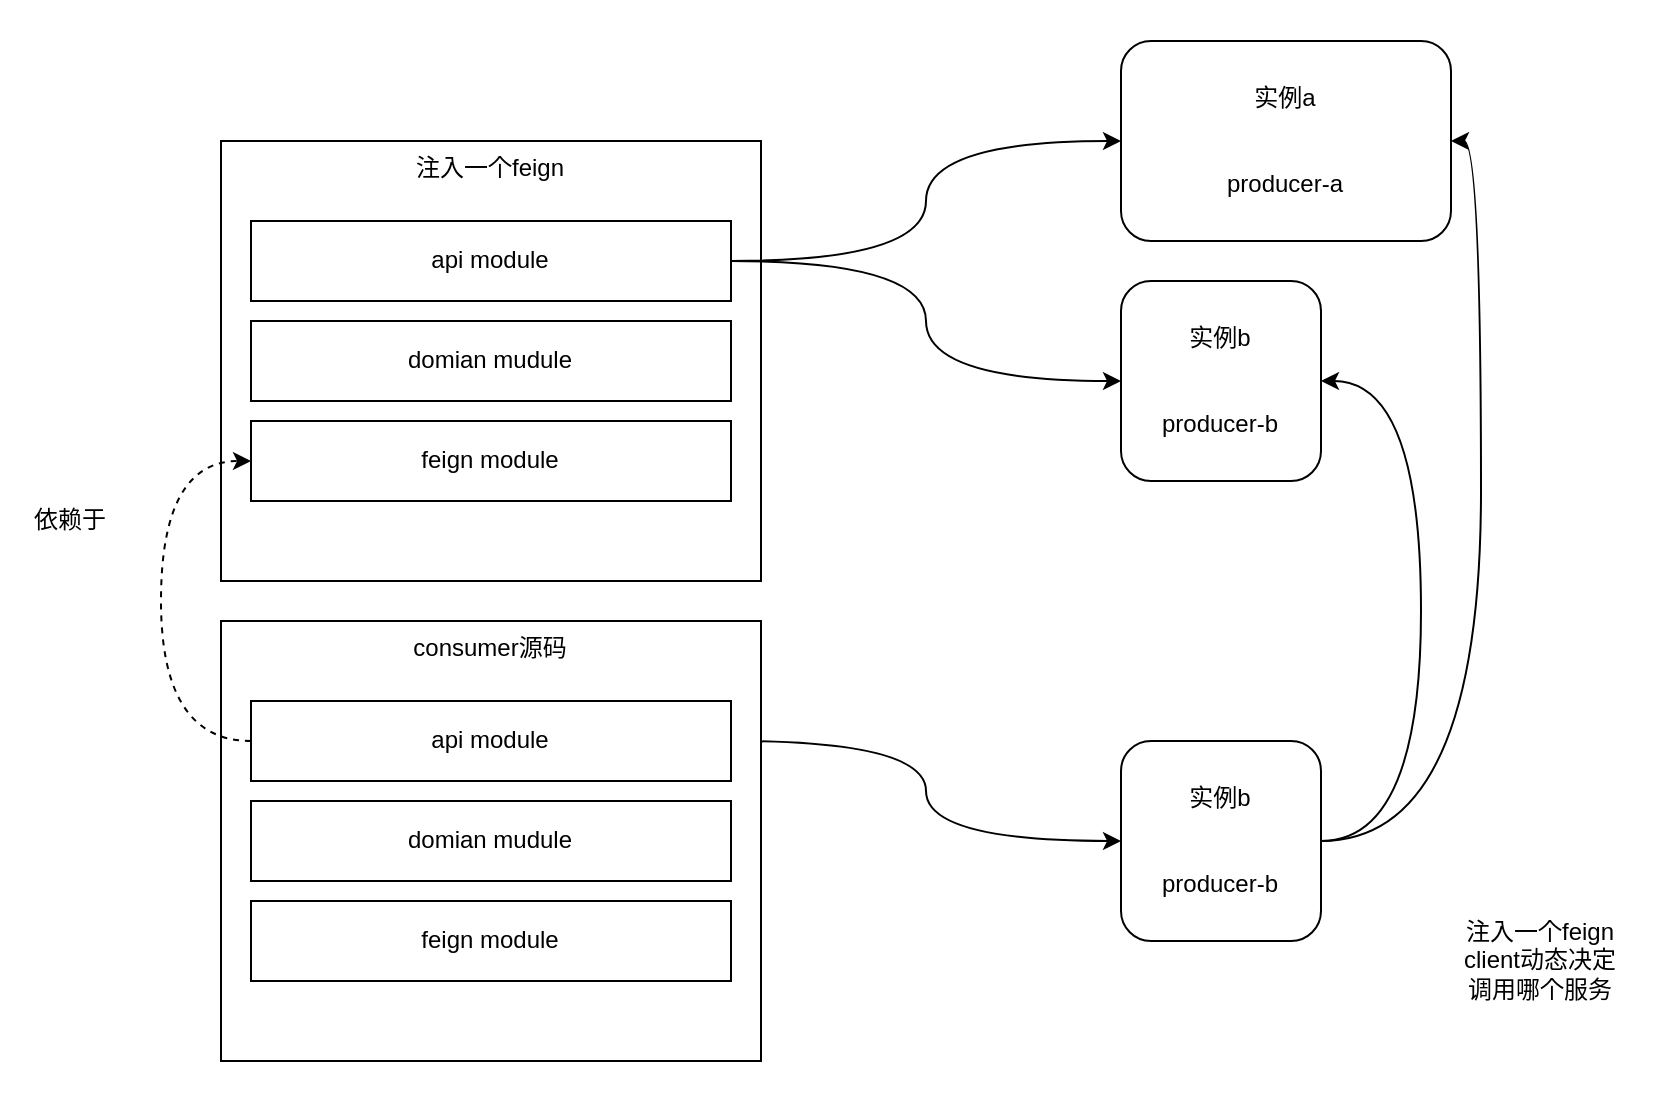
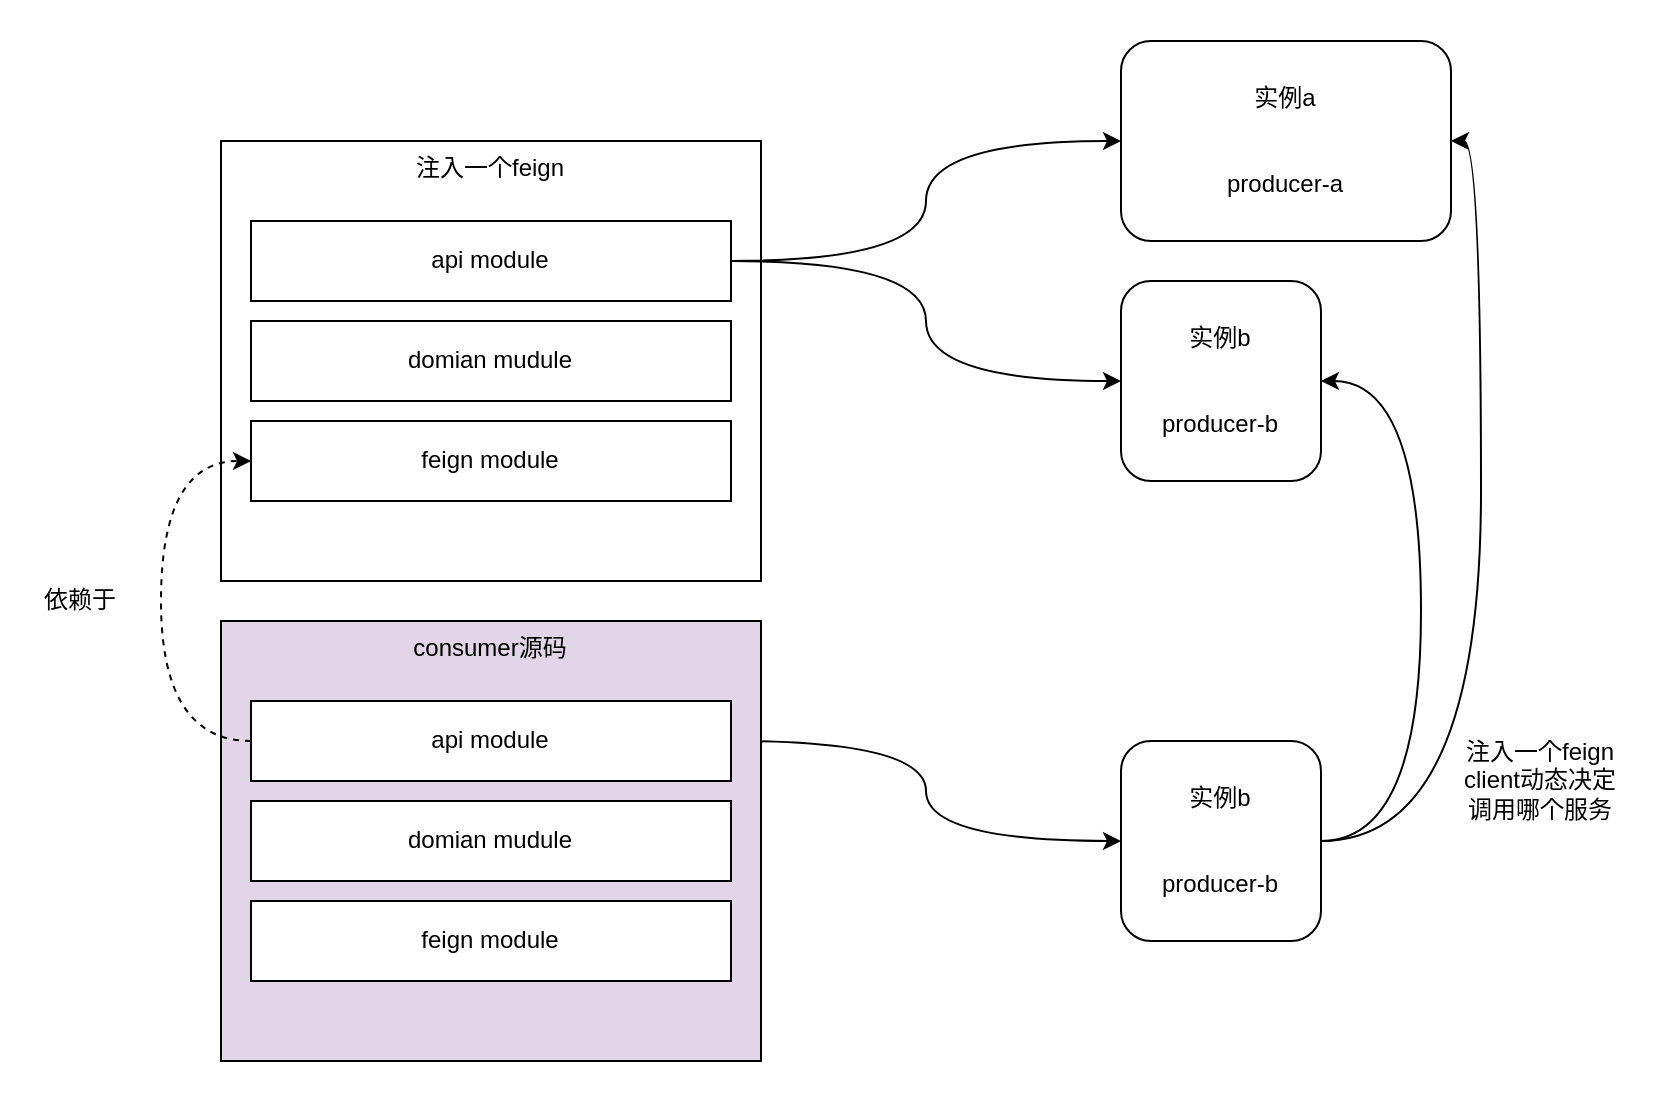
node "依赖于": moved (71, 521) -> (81, 601)
node "consumer源码": fillcolor #ffffff -> #e1d5e7
node "注入一个feign client动态决定调用哪个服务": moved (1541, 961) -> (1541, 781)
